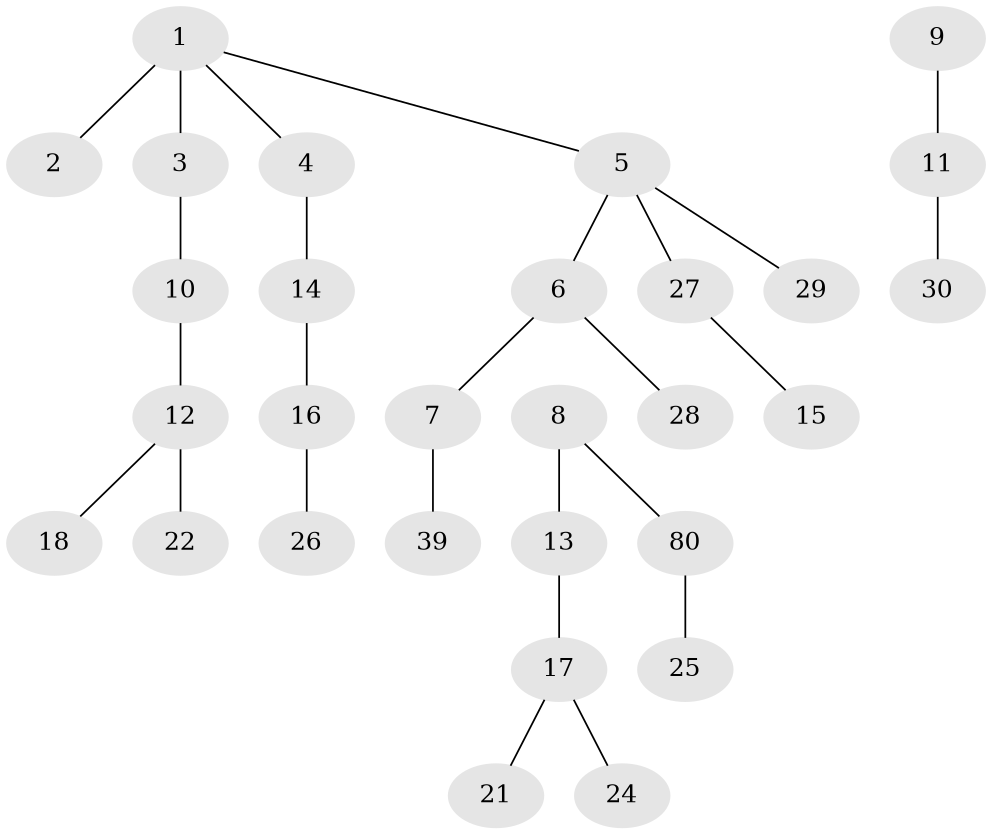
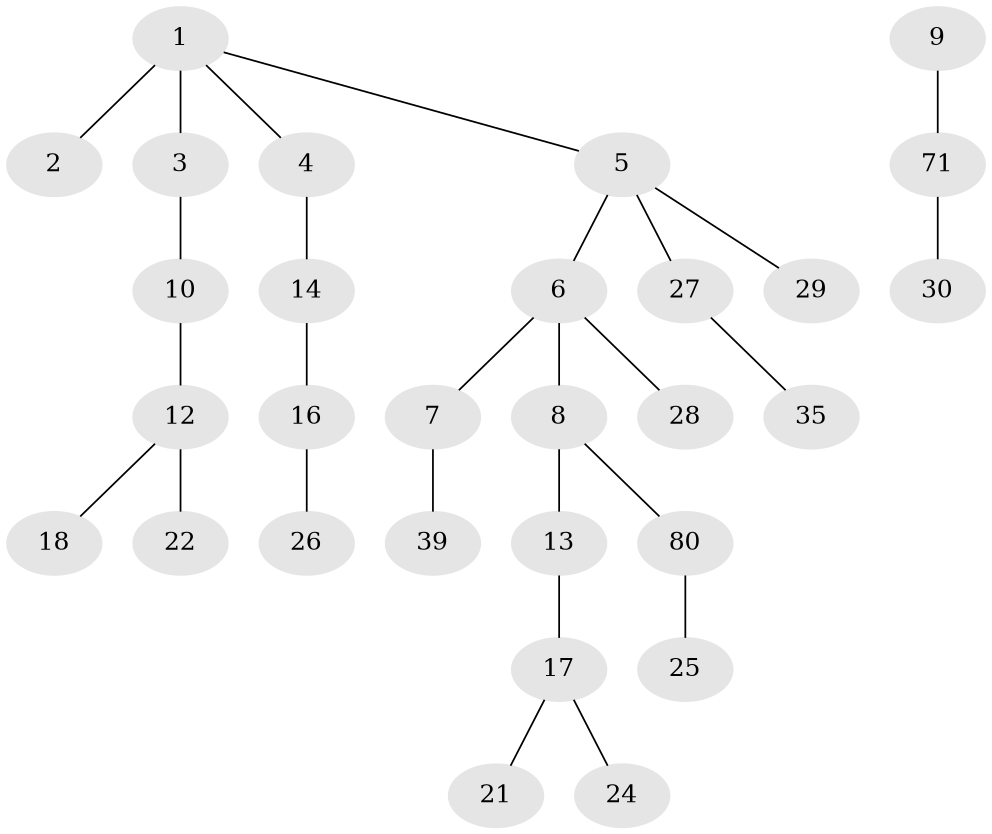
node "11": label "11" -> "71"
edge "6" -- "8": added
node "15": label "15" -> "35"
